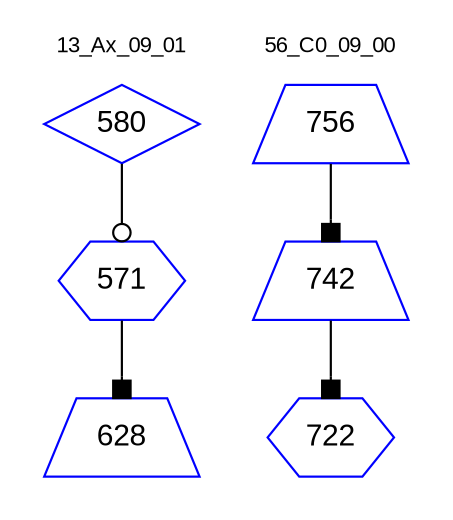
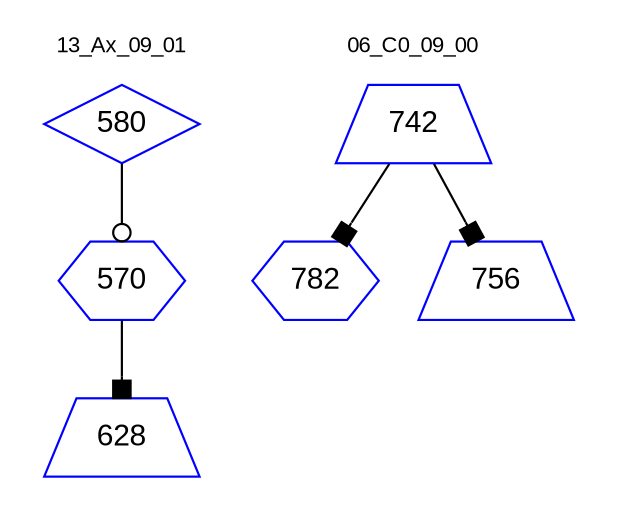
cluster "56_C0_09_00": label "56_C0_09_00" -> "06_C0_09_00"
edge "756" -> "742": reversed
node "571": label "571" -> "570"
node "722": label "722" -> "782"
